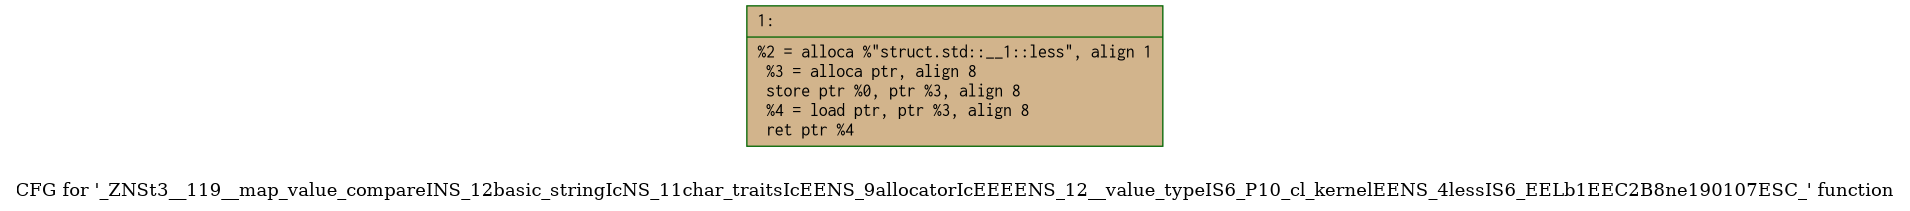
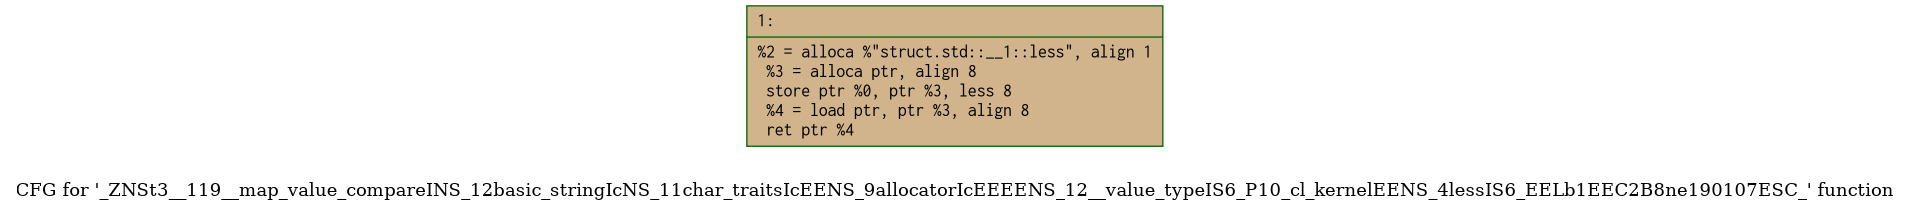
node "1:": text "store ptr %0, ptr %3, align 8" -> "store ptr %0, ptr %3, less 8"
